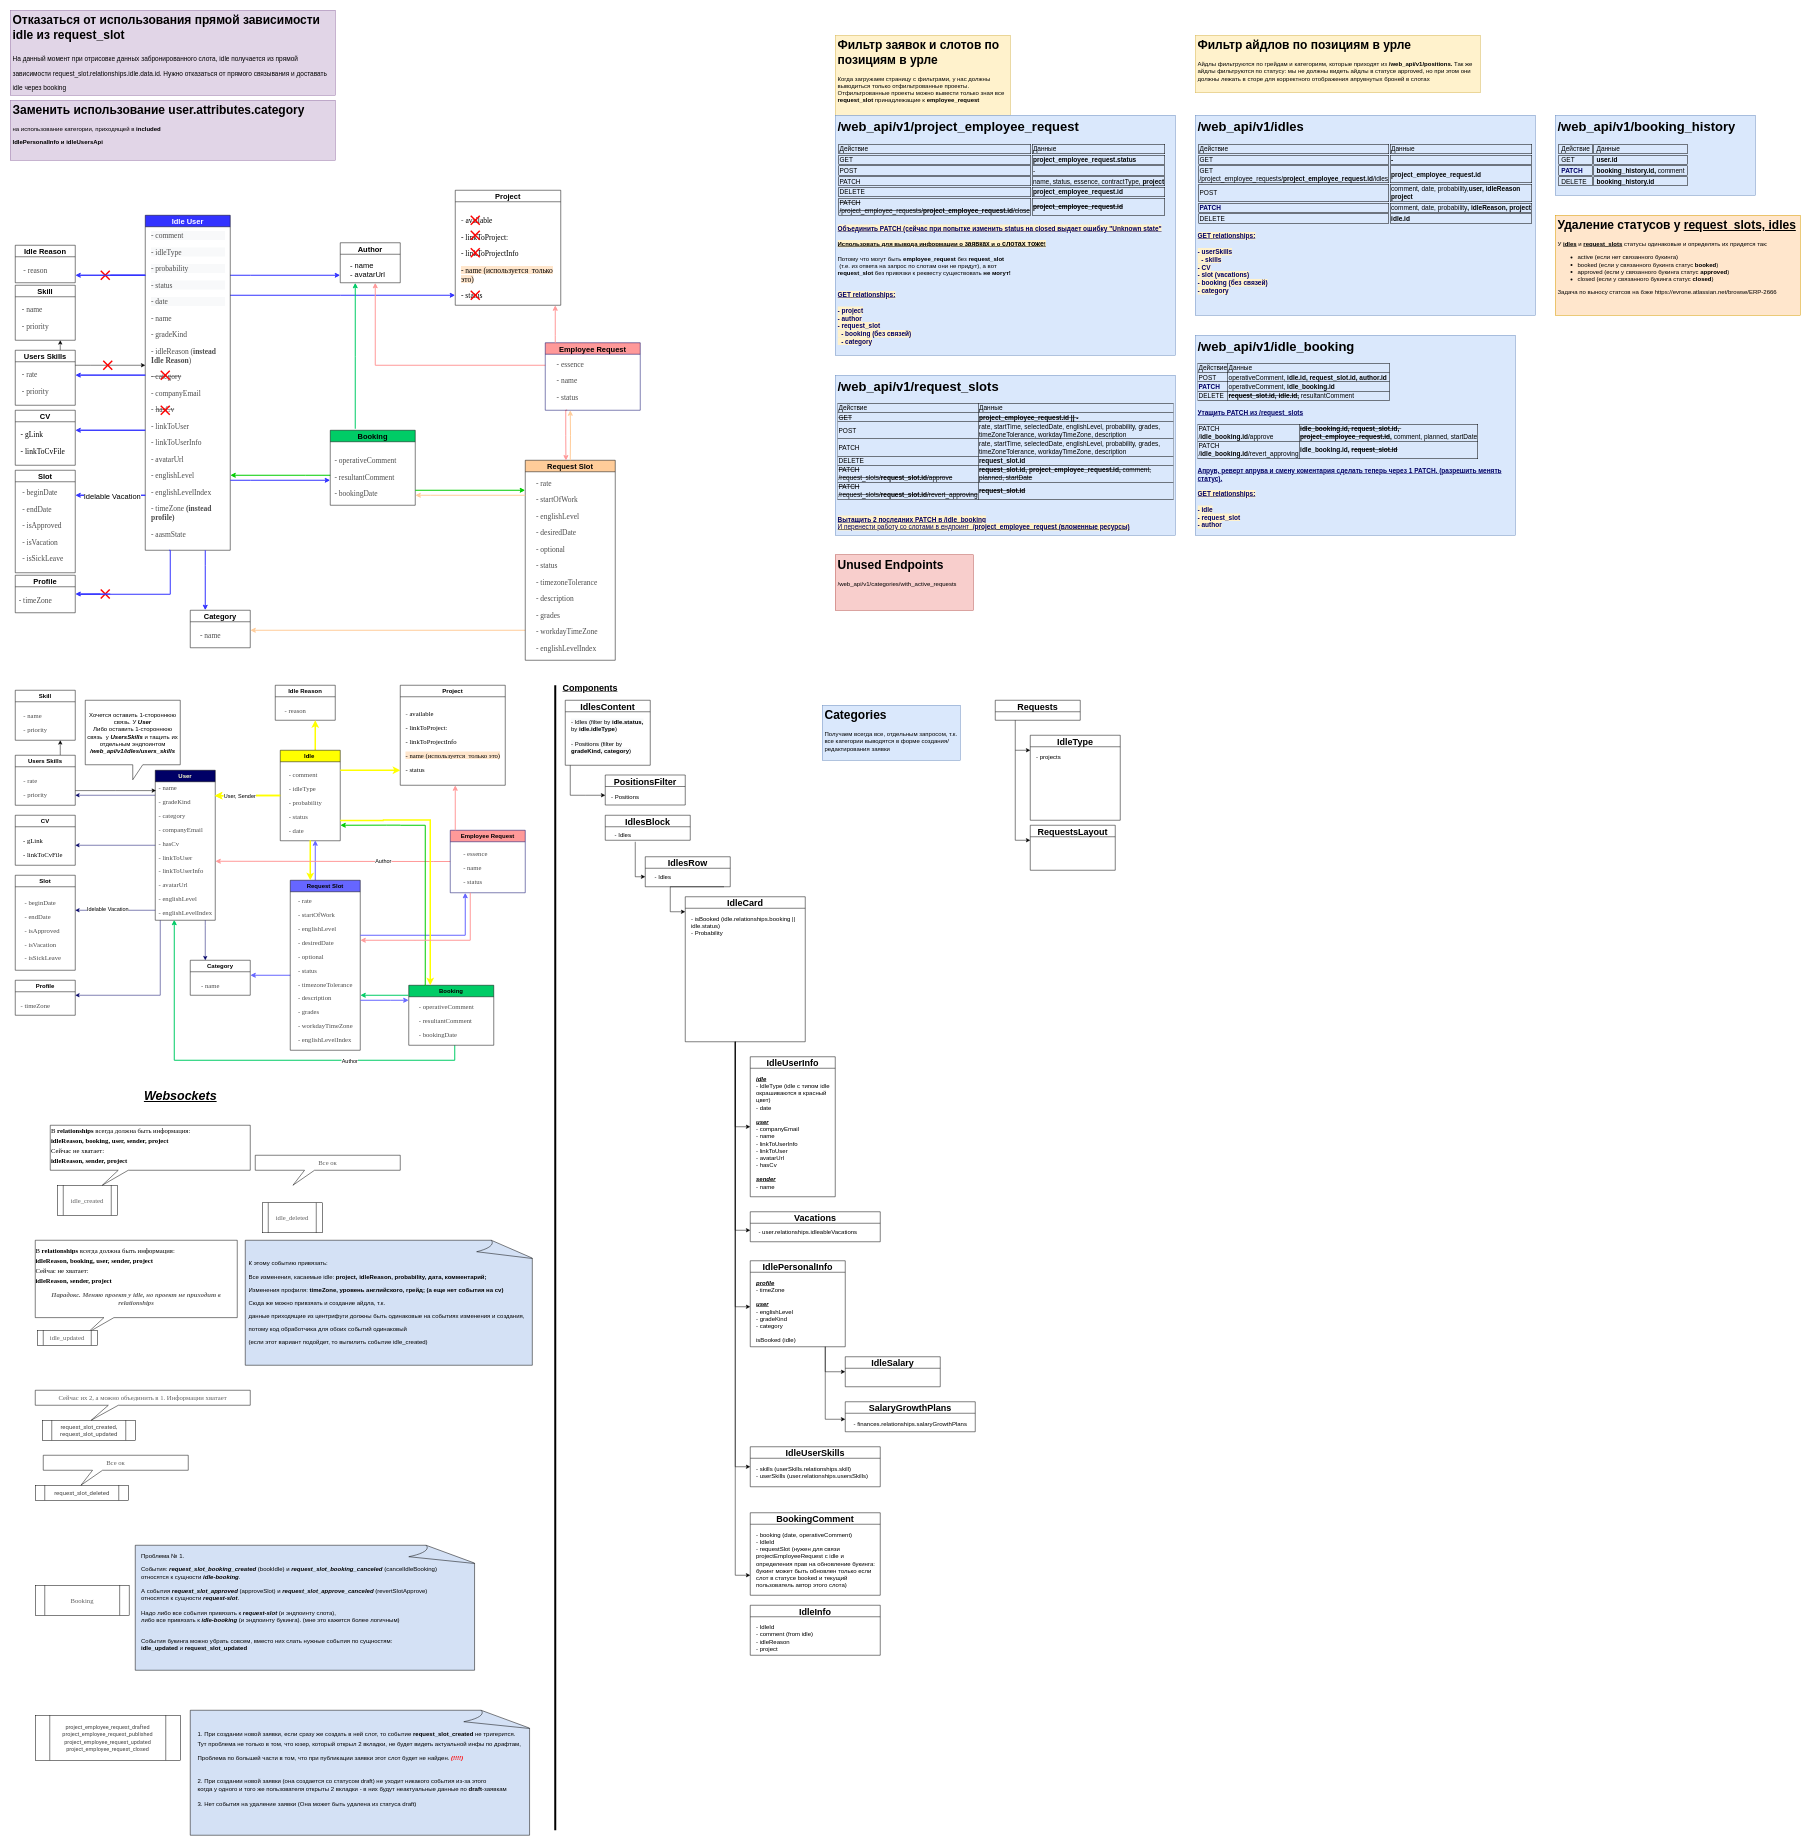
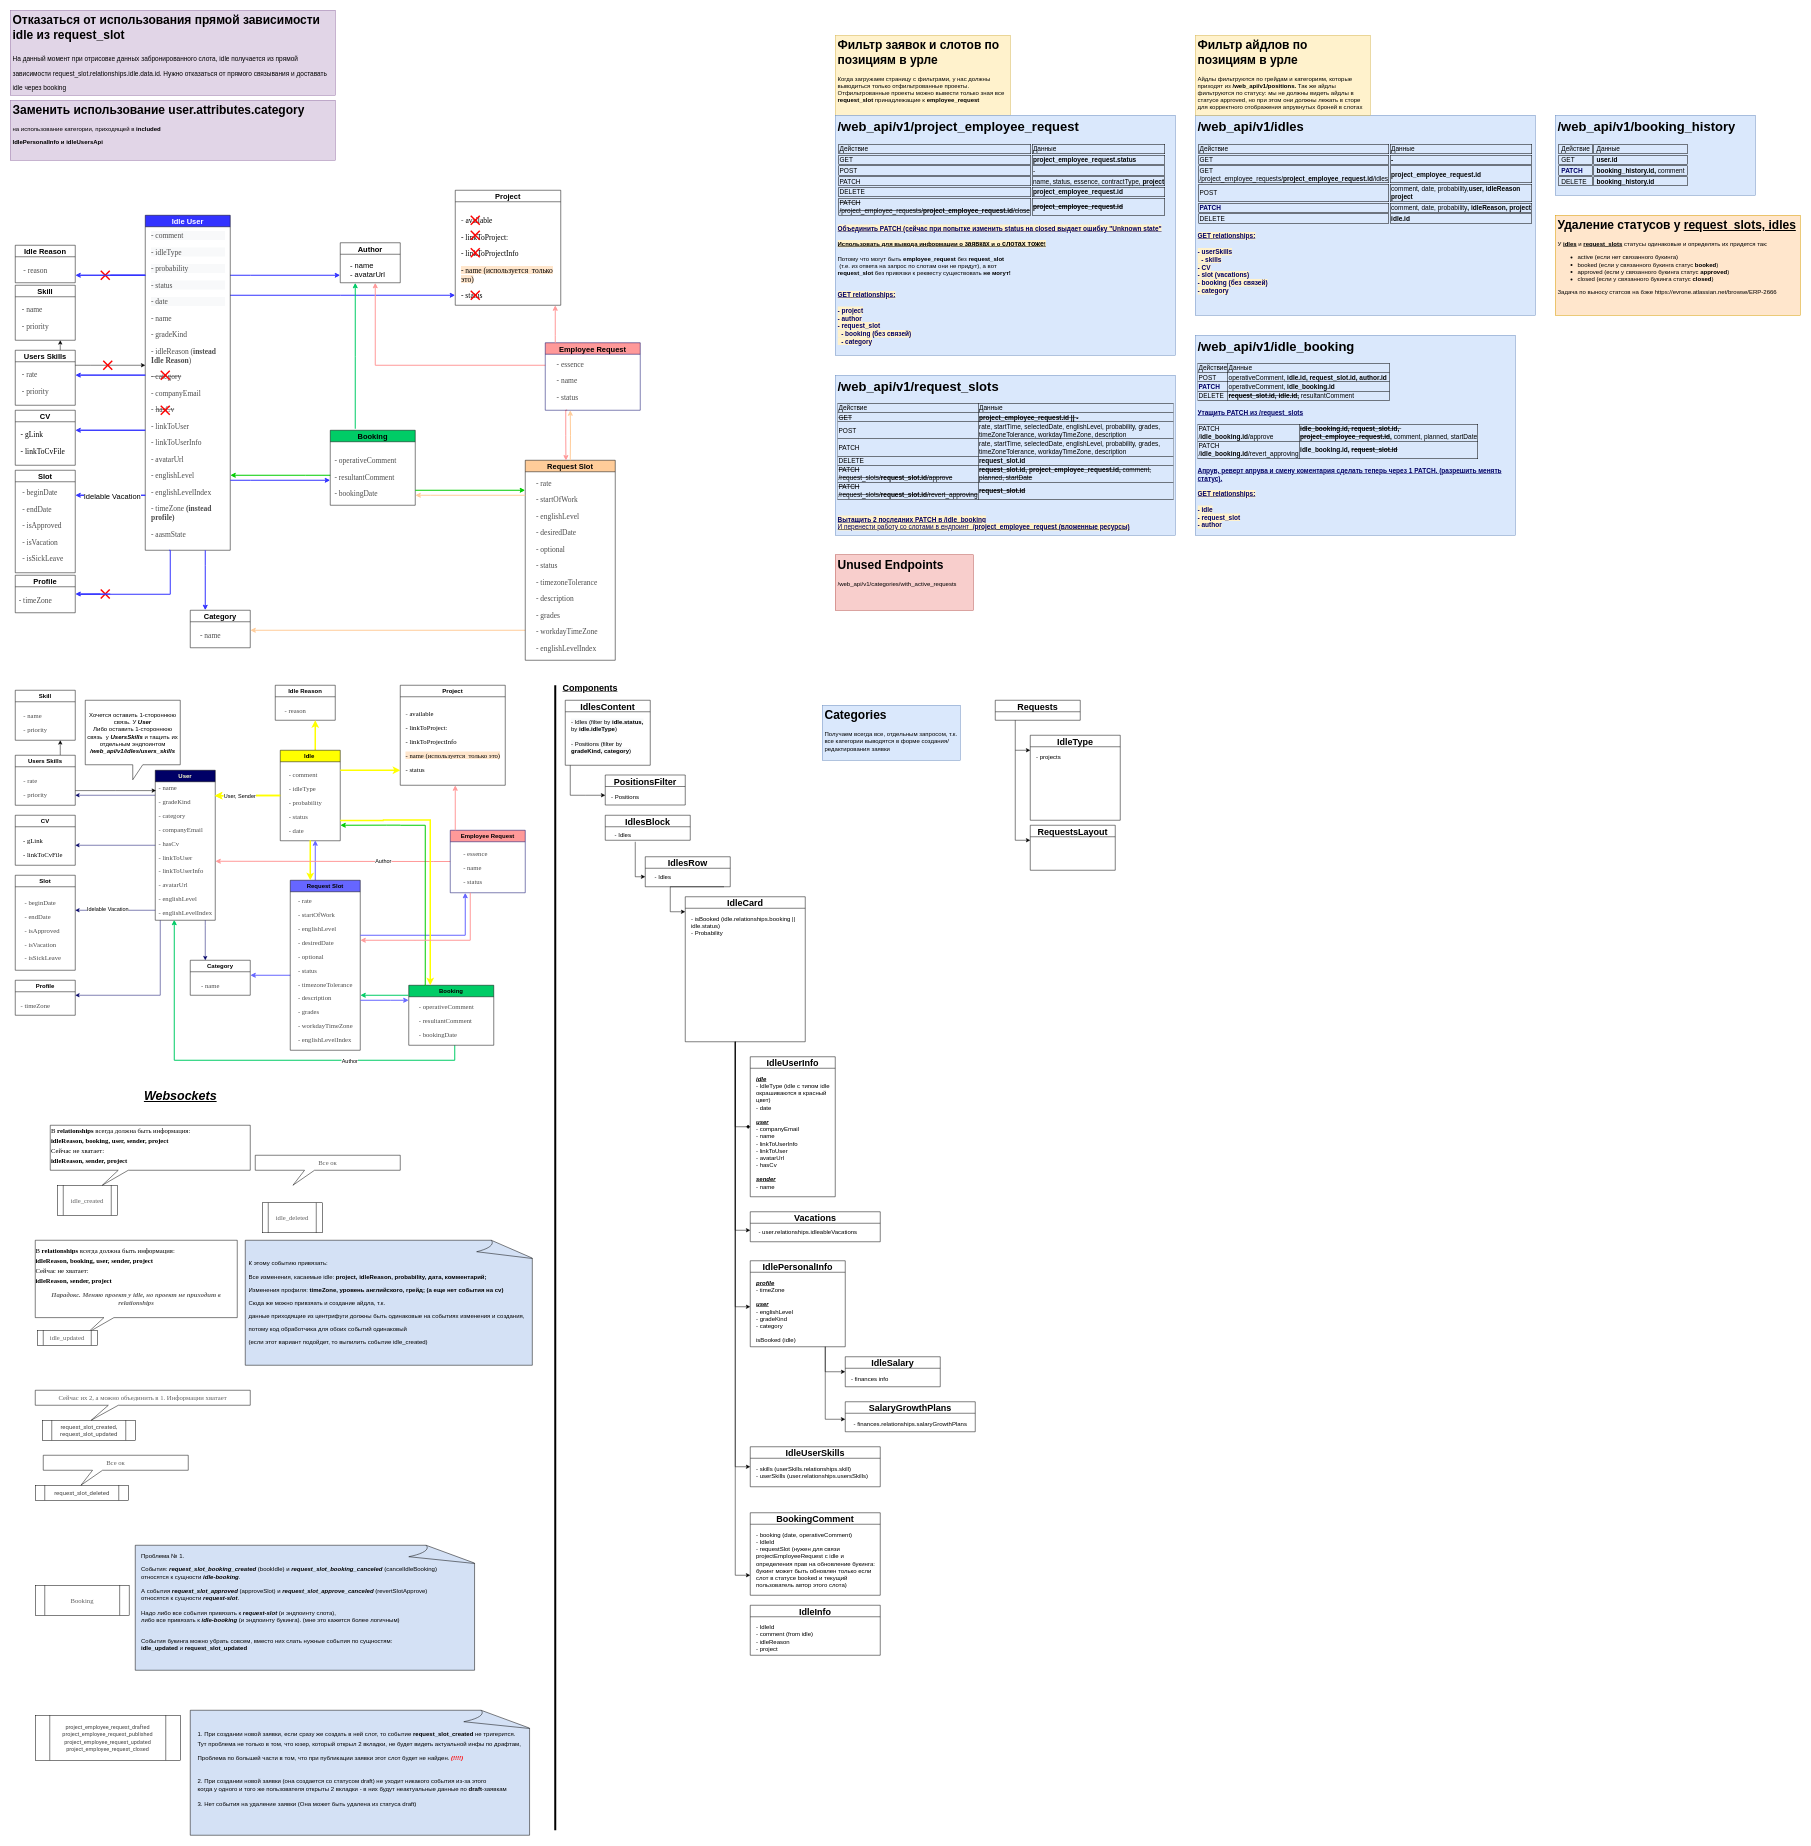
node "Фильтр айдлов по позициям в урлеАйдлы фильтруются по грейдам и категориям, которые приходят из /web_api/v1/positions. Так же айдлы фильтруются по статусу: мы не должны видеть айдлы в статусе approved, но при этом они должны лежать в сторе для корректного отображения апрувнутых броней в слотах": size 285x58 -> 175x80
edge "IdleCard" -> "IdleUserInfo": arrowhead classic -> diamond
node "- finances info": added
